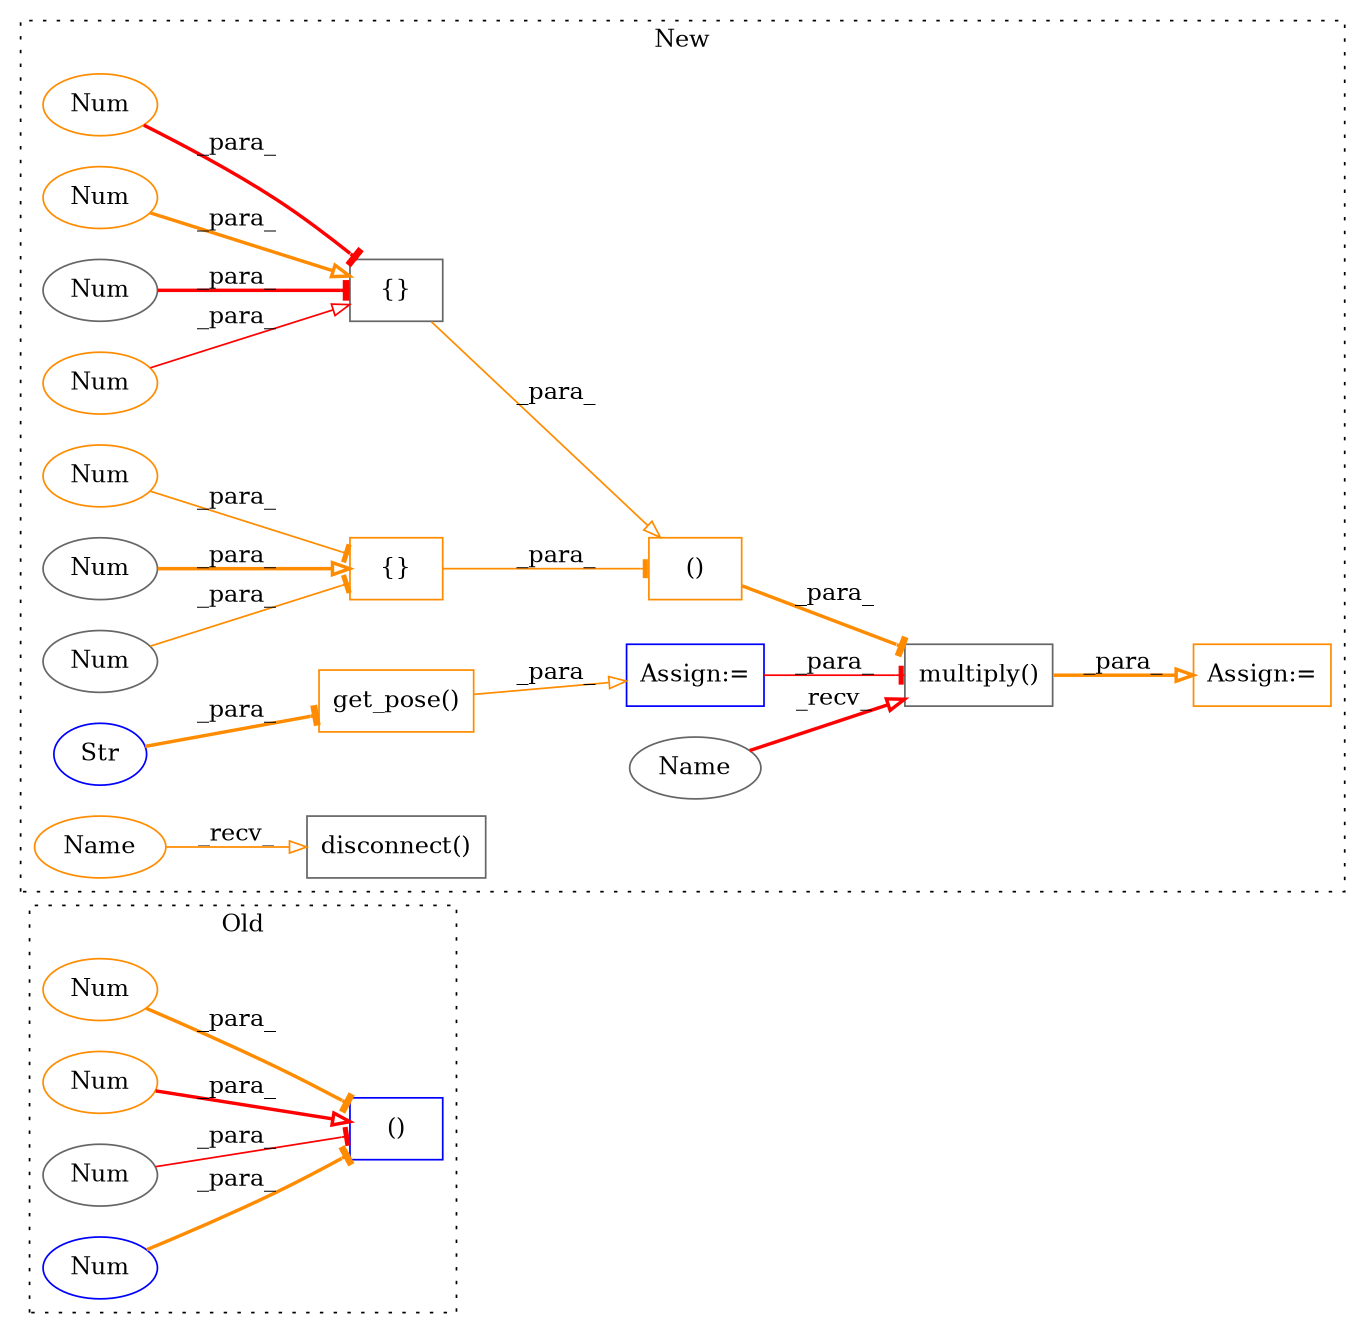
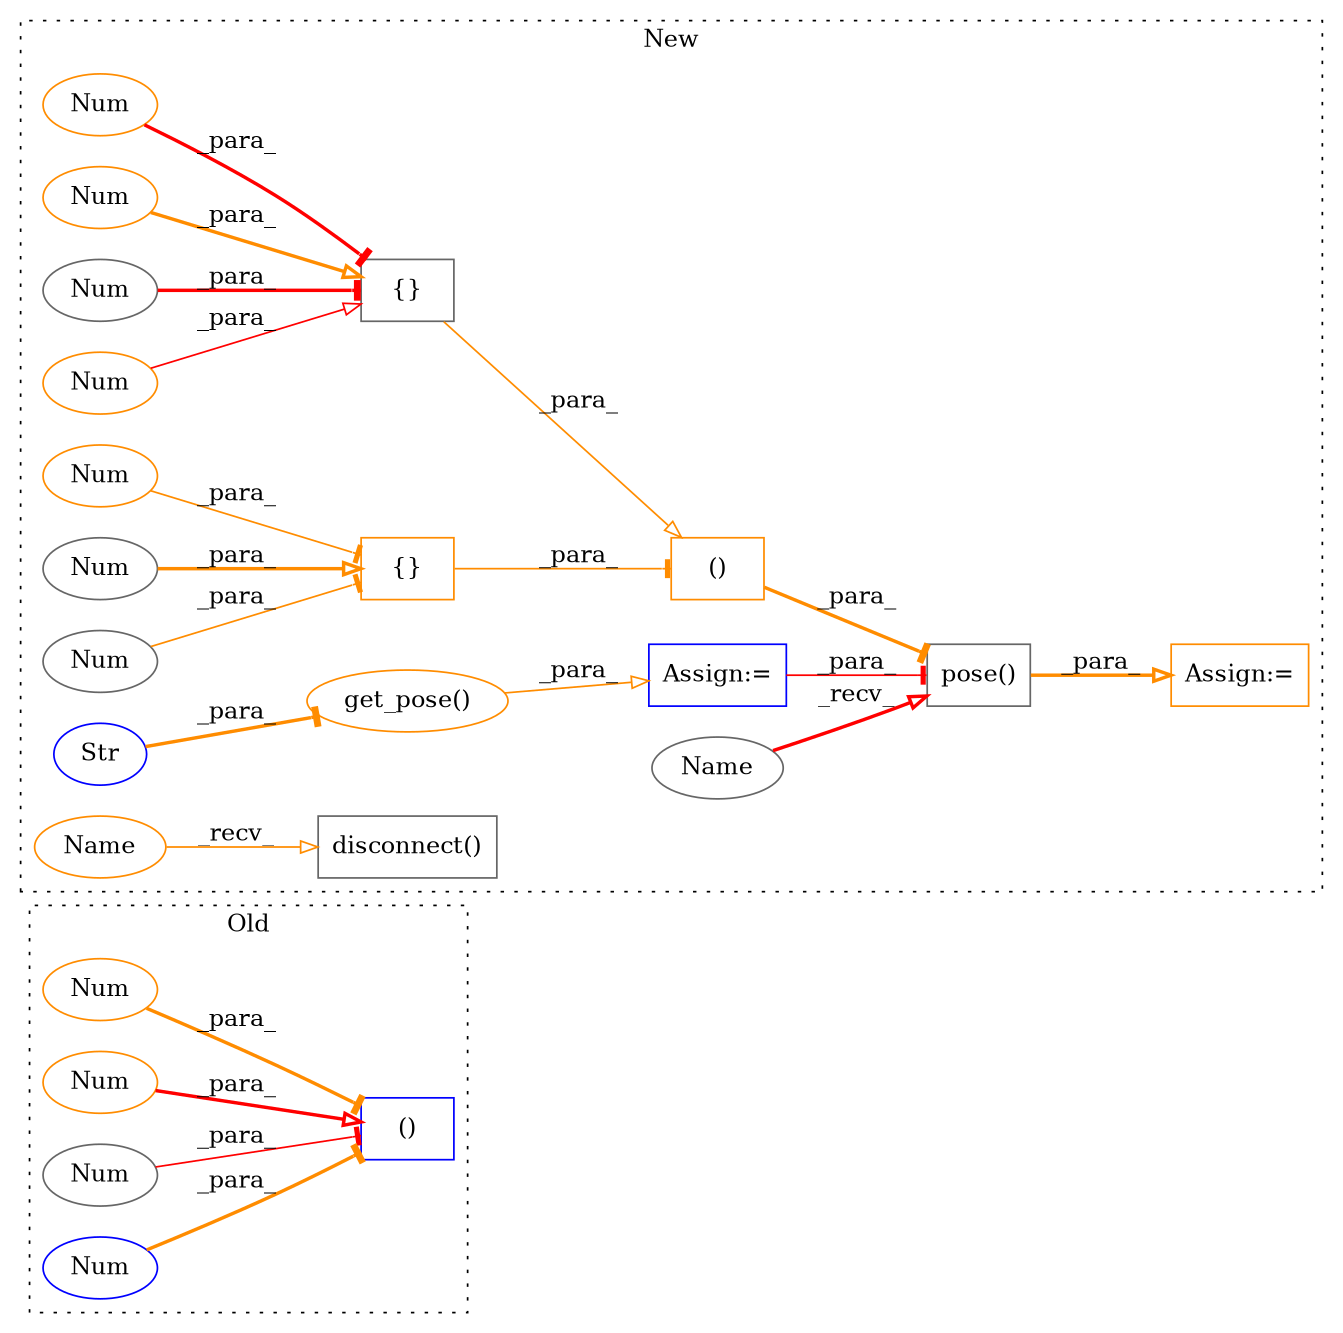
node "multiply()": label "multiply()" -> "pose()"
node "get_pose()": shape box -> ellipse
